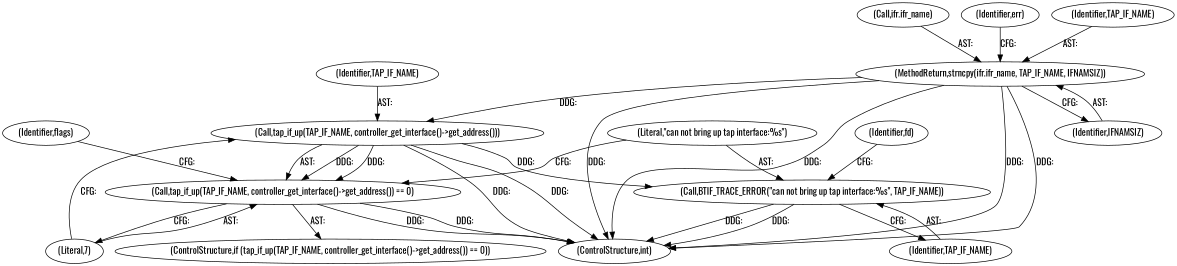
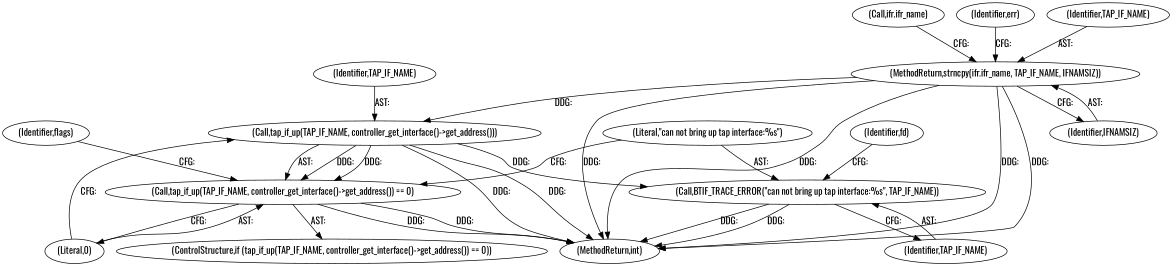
edge "(Call,ifr.ifr_name)" -> "(MethodReturn,strncpy(ifr.ifr_name, TAP_IF_NAME, IFNAMSIZ))": label "AST: " -> "CFG: "
node "(Literal,7)": label "(Literal,7)" -> "(Literal,0)"
node "(ControlStructure,int)": label "(ControlStructure,int)" -> "(MethodReturn,int)"
